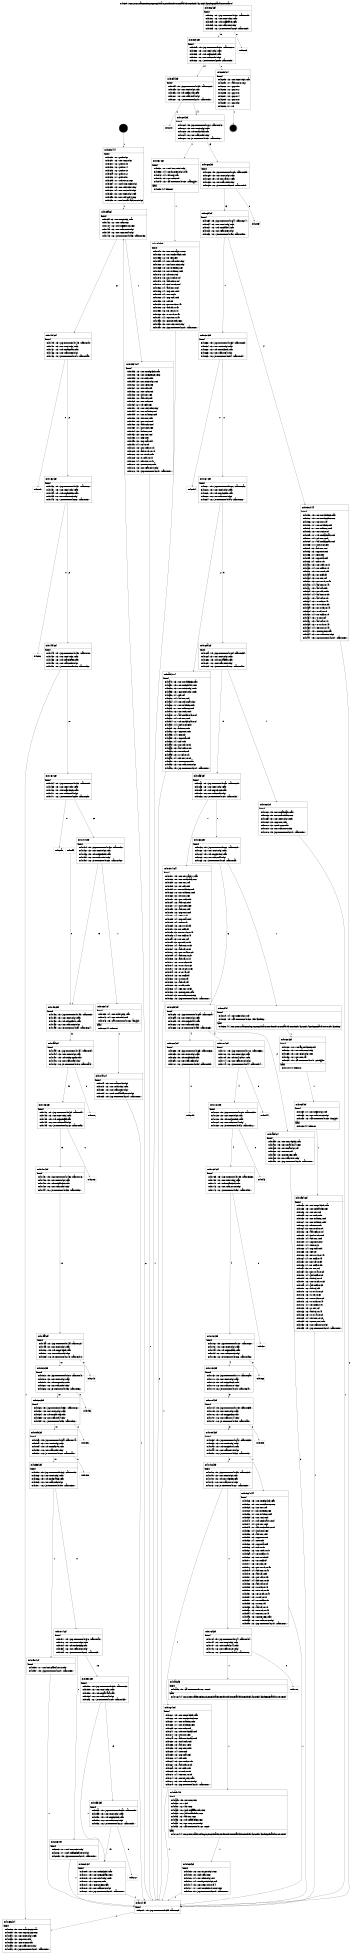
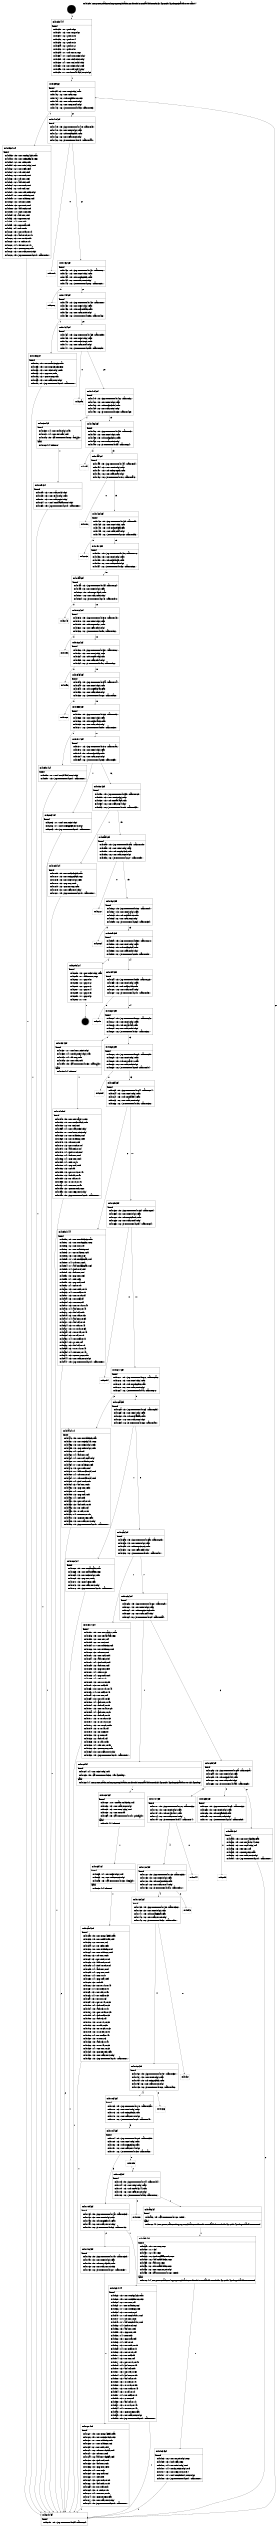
edge "0x401ff4" -> "0x401496 [25]": reversed
edge "0x4017b6 [25]" -> "0x4017cf [25]": now "0x401eb8" -> "0x4017cf [25]"
edge "0x4015a9 [25]" -> "0x40180b [27]": now "0x4015a9 [25]" -> "0x4015c2 [25]"
edge "0x4021d1 [5]" -> "0x401896 [27]": reversed
